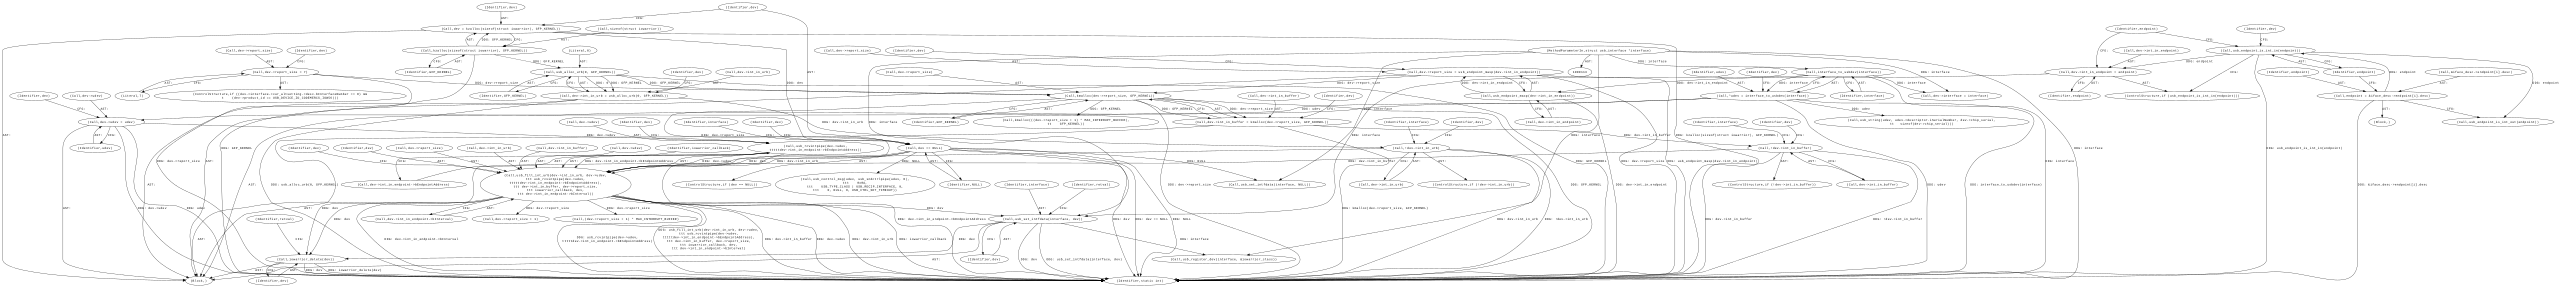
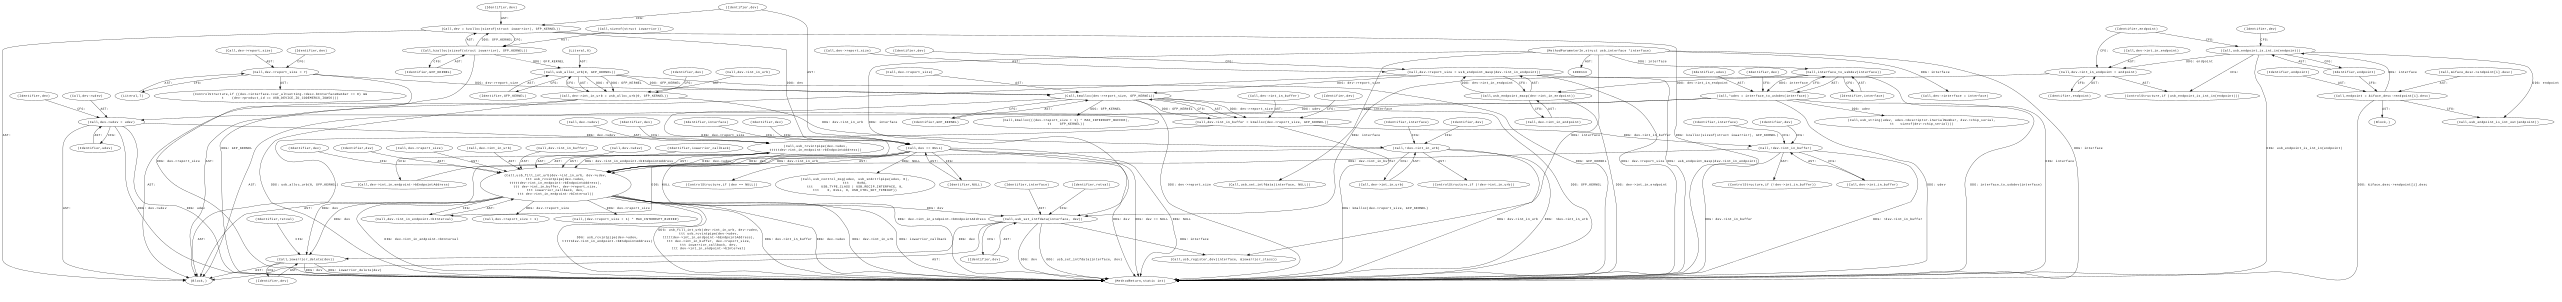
edge "(Call,endpoint = &iface_desc->endpoint[i].desc)" -> "(Call,usb_endpoint_is_int_in(endpoint))": label "DDG: endpoint" -> "DDG: interface"
edge "(Call,interface_to_usbdev(interface))" -> "(Call,dev->interface = interface)": removed, label "DDG: interface"
edge "(Call,dev == NULL)" -> "(Call,usb_set_intfdata(interface, NULL))": now "(Call,dev == NULL)" -> "(Call,dev->int_in_endpoint->bInterval)"
node "(Identifier,static int)": label "(Identifier,static int)" -> "(MethodReturn,static int)"
